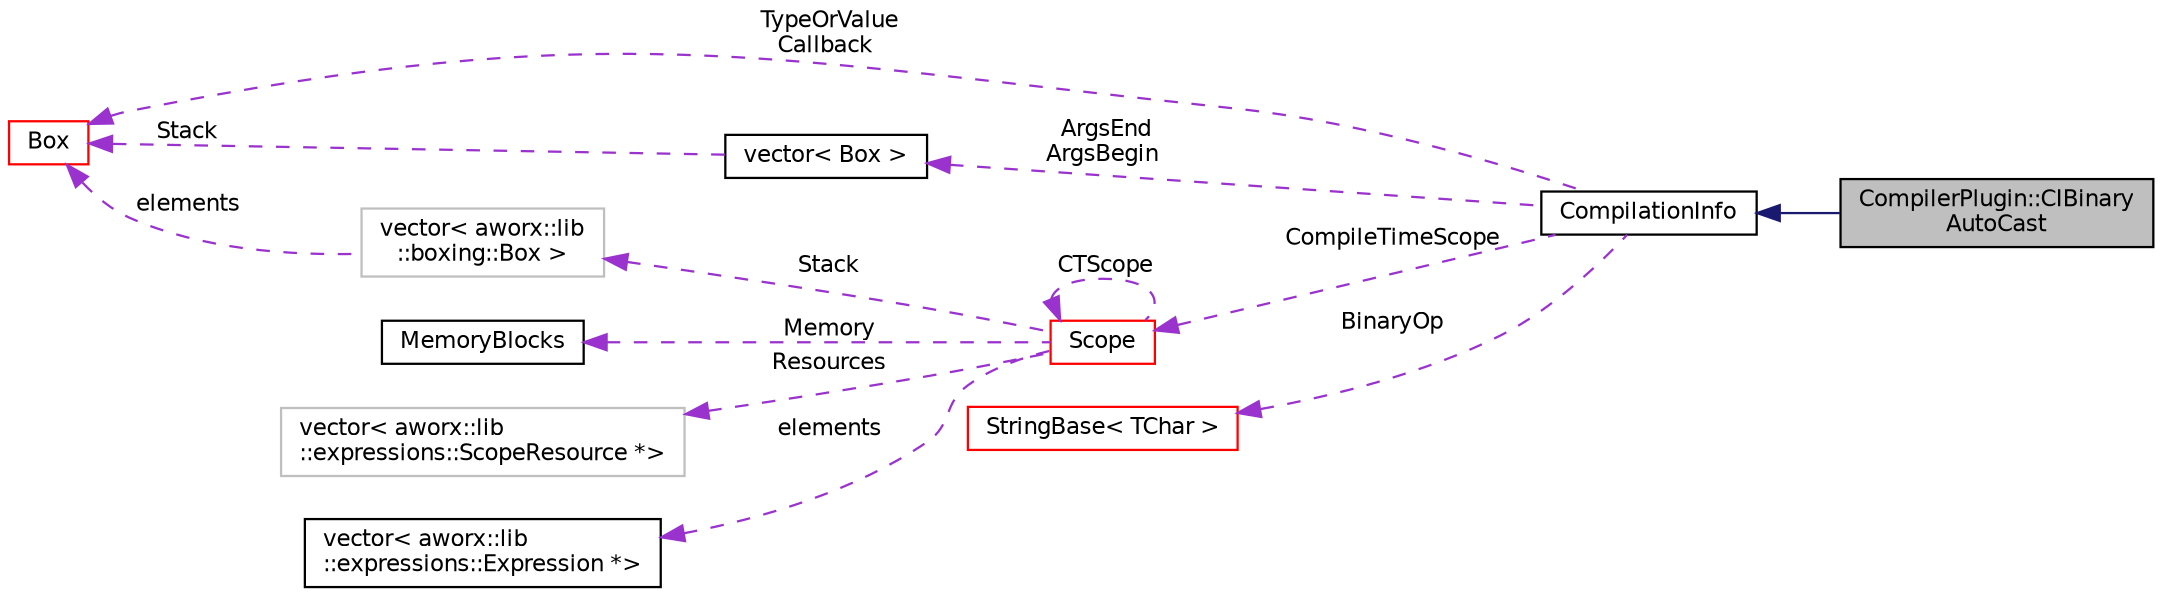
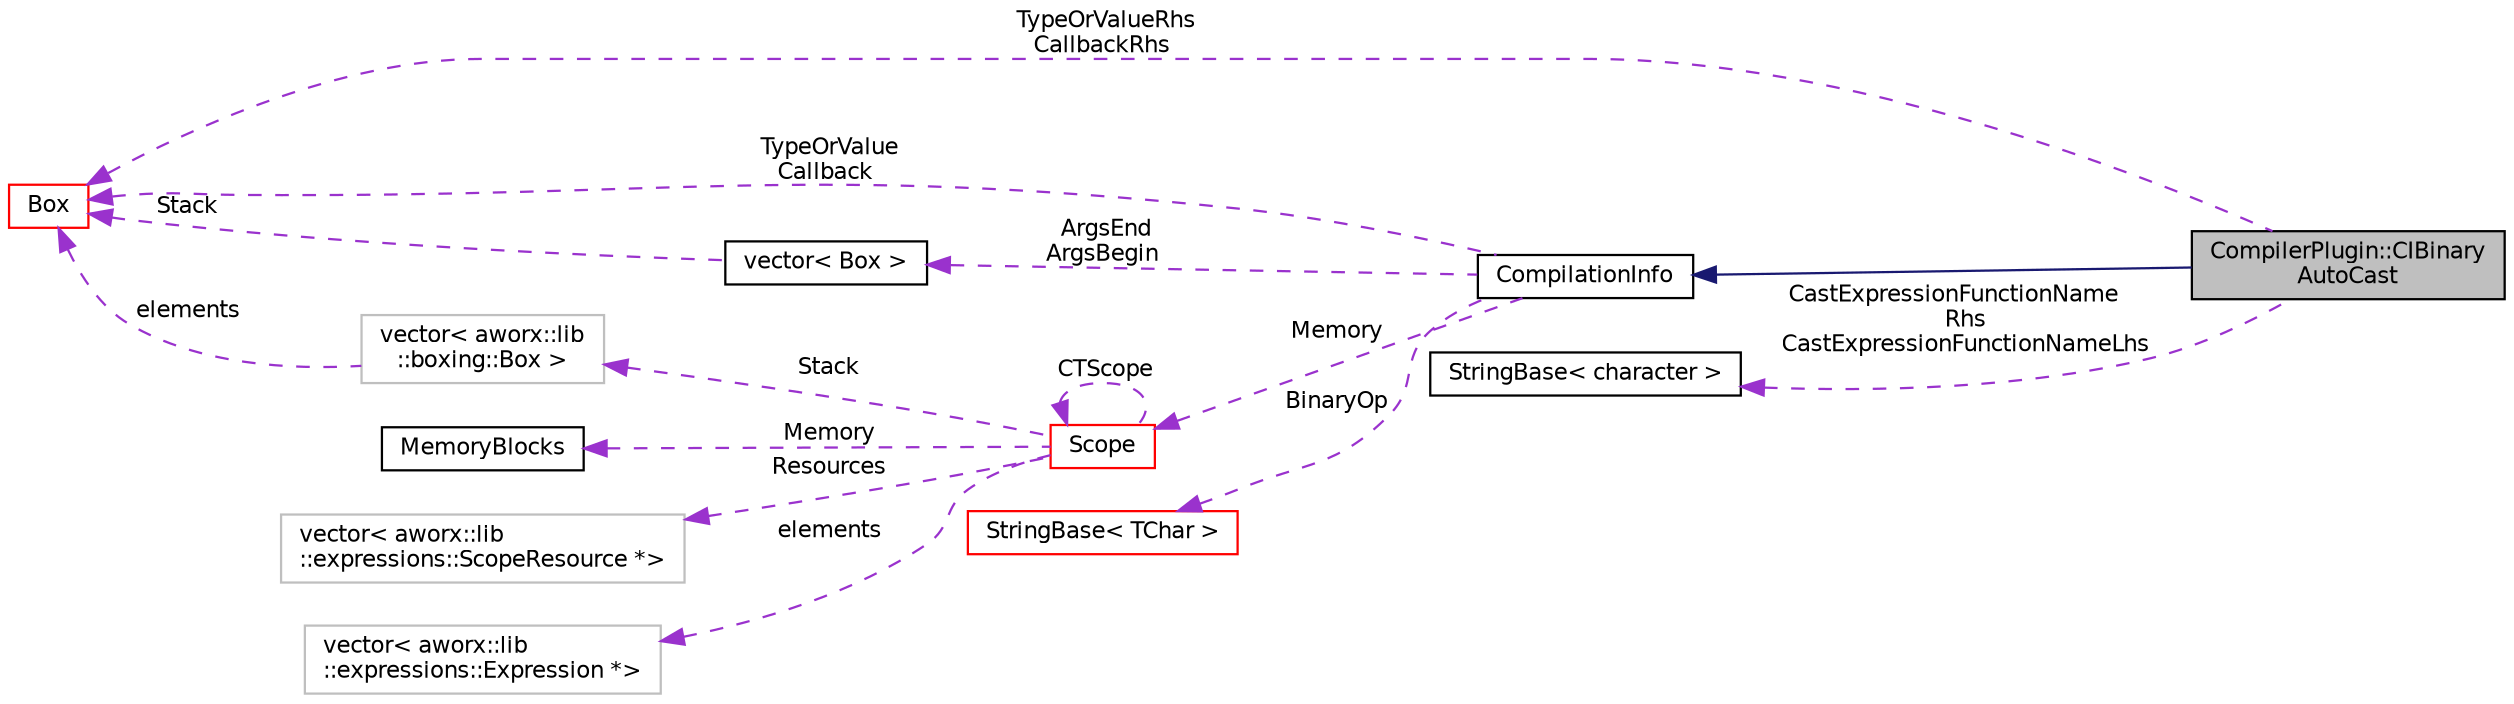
edge "CompilerPlugin::CIBinary AutoCast" -> "Box": added, label "TypeOrValueRhs CallbackRhs"
edge "CompilationInfo" -> "Scope": label " CompileTimeScope" -> " Memory"
node "StringBase< character >": added
node "vector< aworx::lib ::expressions::Expression *>": color black -> grey75
